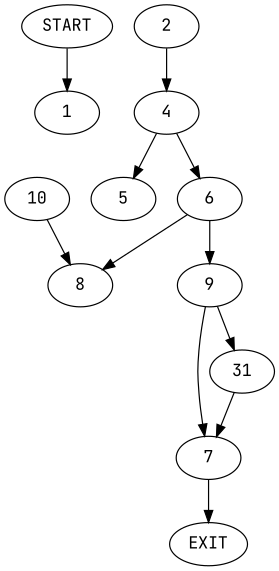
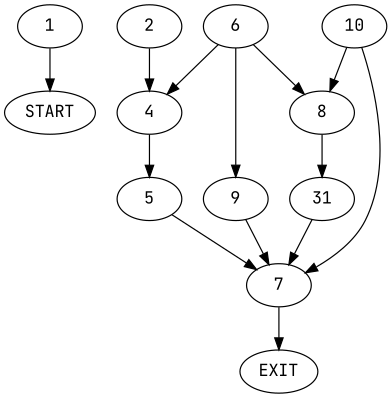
edge "START" -> "1": reversed
edge "4" -> "6": reversed
edge "10" -> "7": added
edge "5" -> "7": added
edge "9" -> "31": now "8" -> "31"
